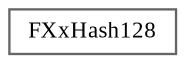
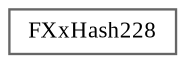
node "FXxHash128": label "FXxHash128" -> "FXxHash228"
